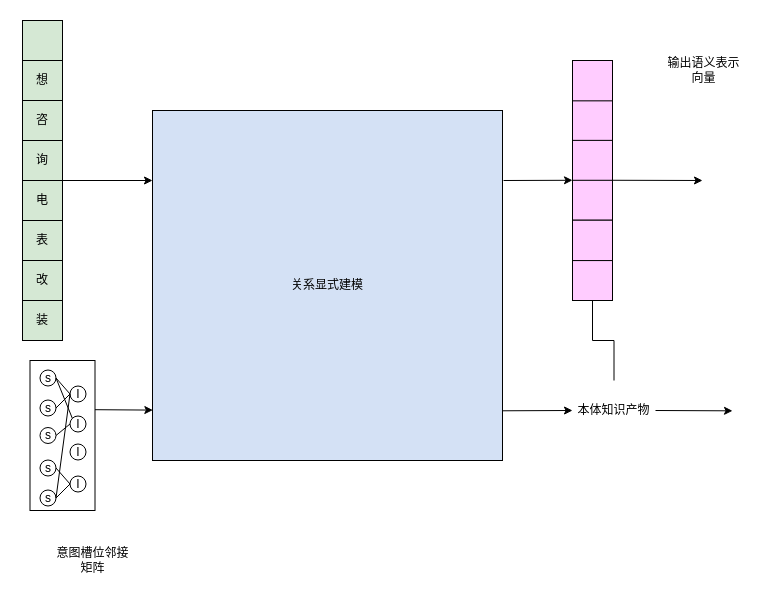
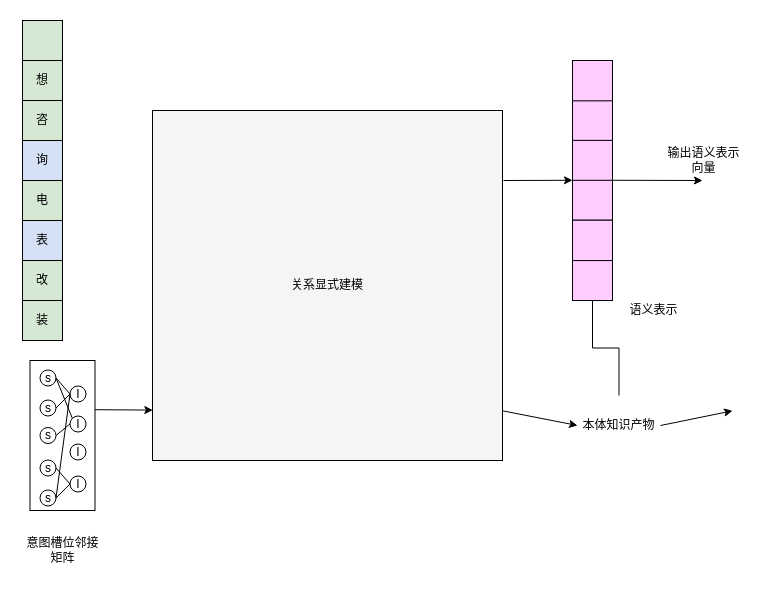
node "输出语义表示向量": moved (704, 71) -> (704, 161)
node "询": fillcolor #d5e8d4 -> #d4e1f5
edge "询" -> "关系显式建模": removed
node "表": fillcolor #d5e8d4 -> #d4e1f5
node "关系显式建模": fillcolor #d4e1f5 -> #f5f5f5
node "语义表示": added
node "本体知识产物": moved (614, 411) -> (619, 426)
node "意图槽位邻接矩阵": moved (93, 561) -> (63, 551)
